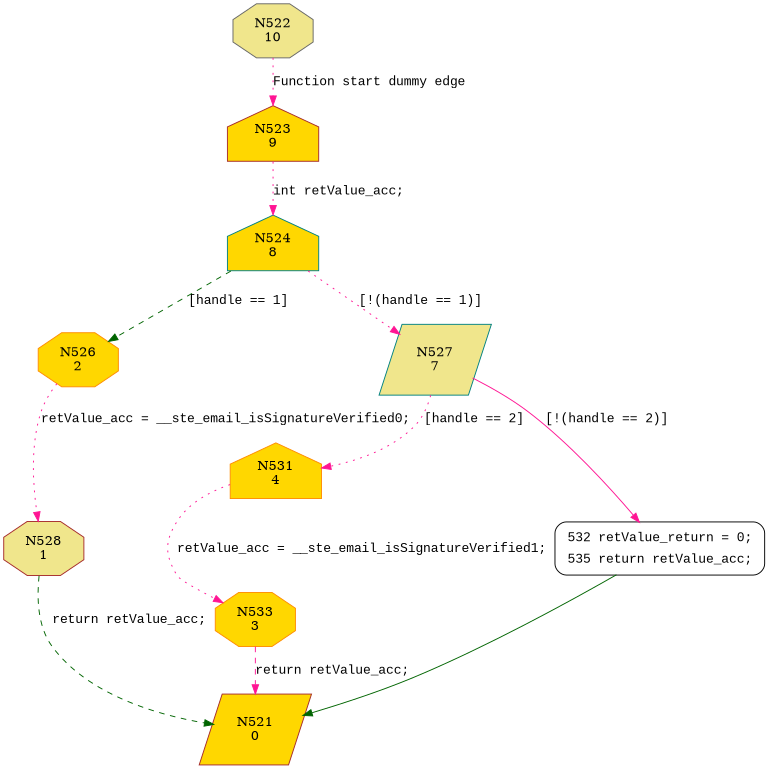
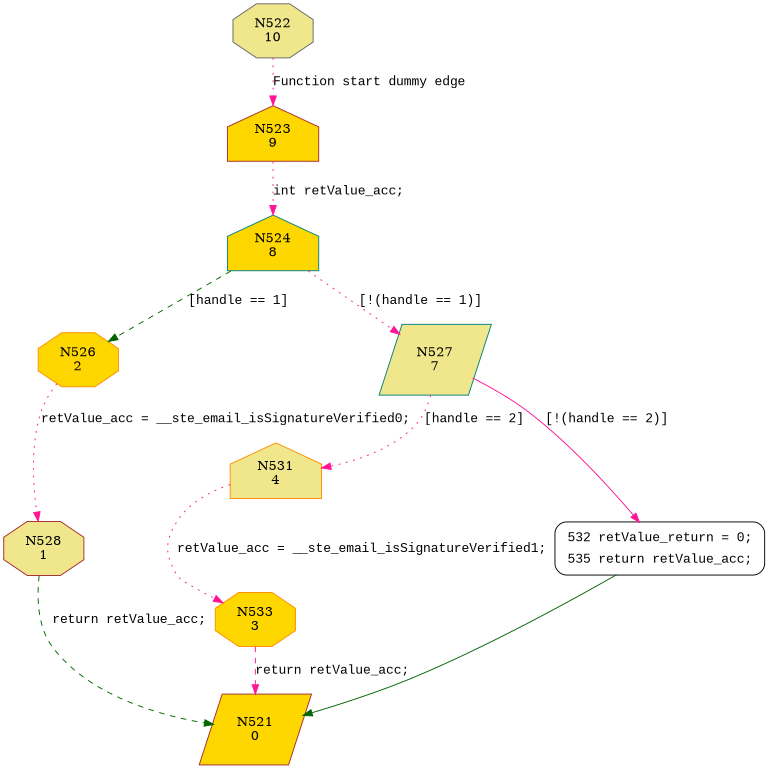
node "N531 4": fillcolor gold -> khaki
